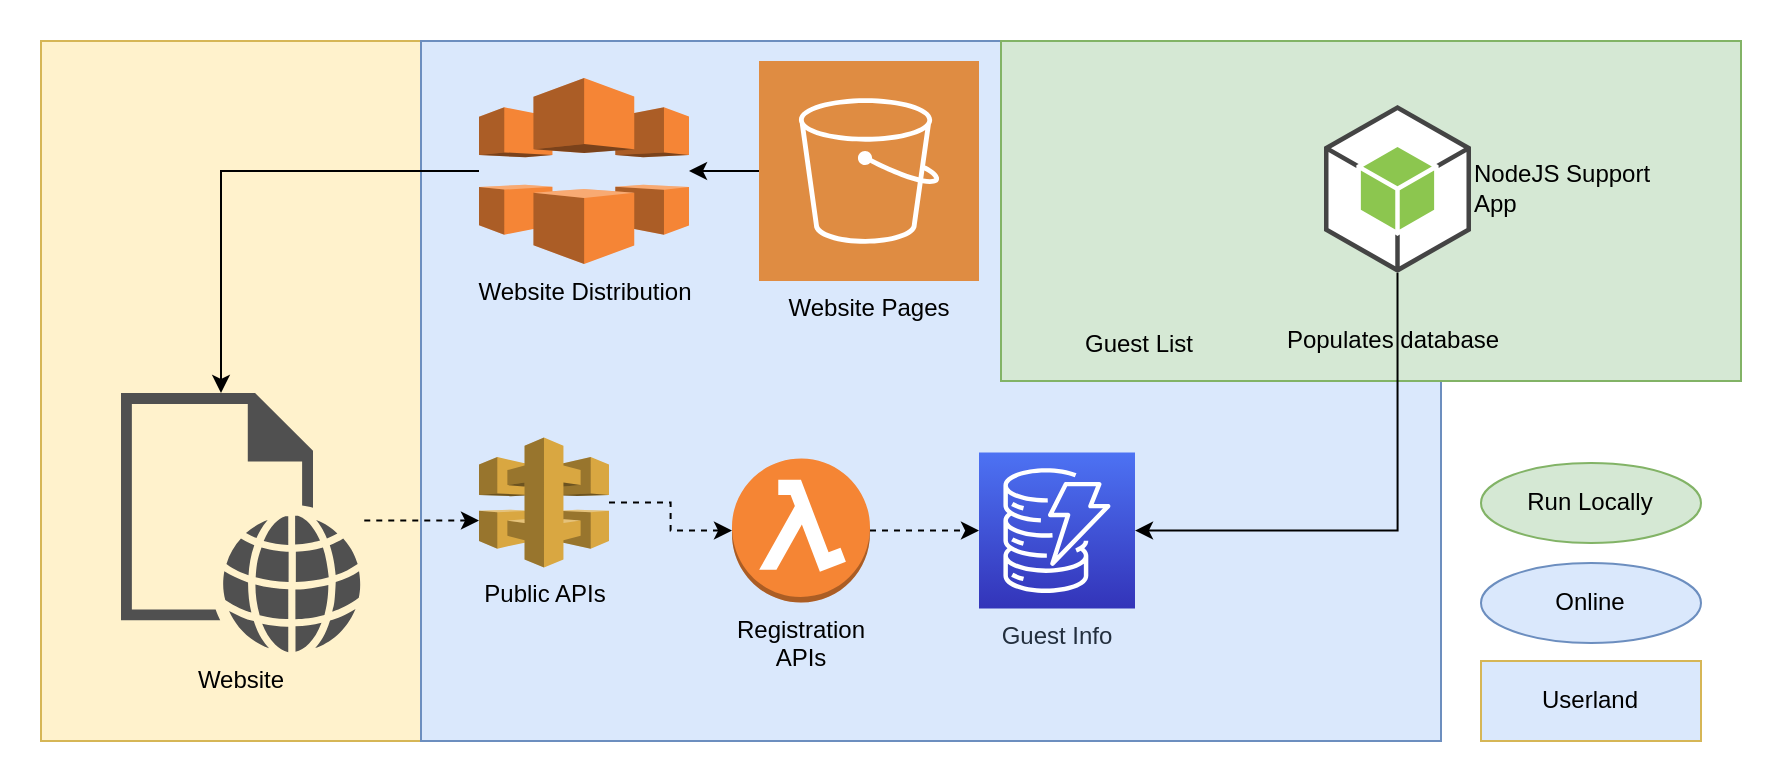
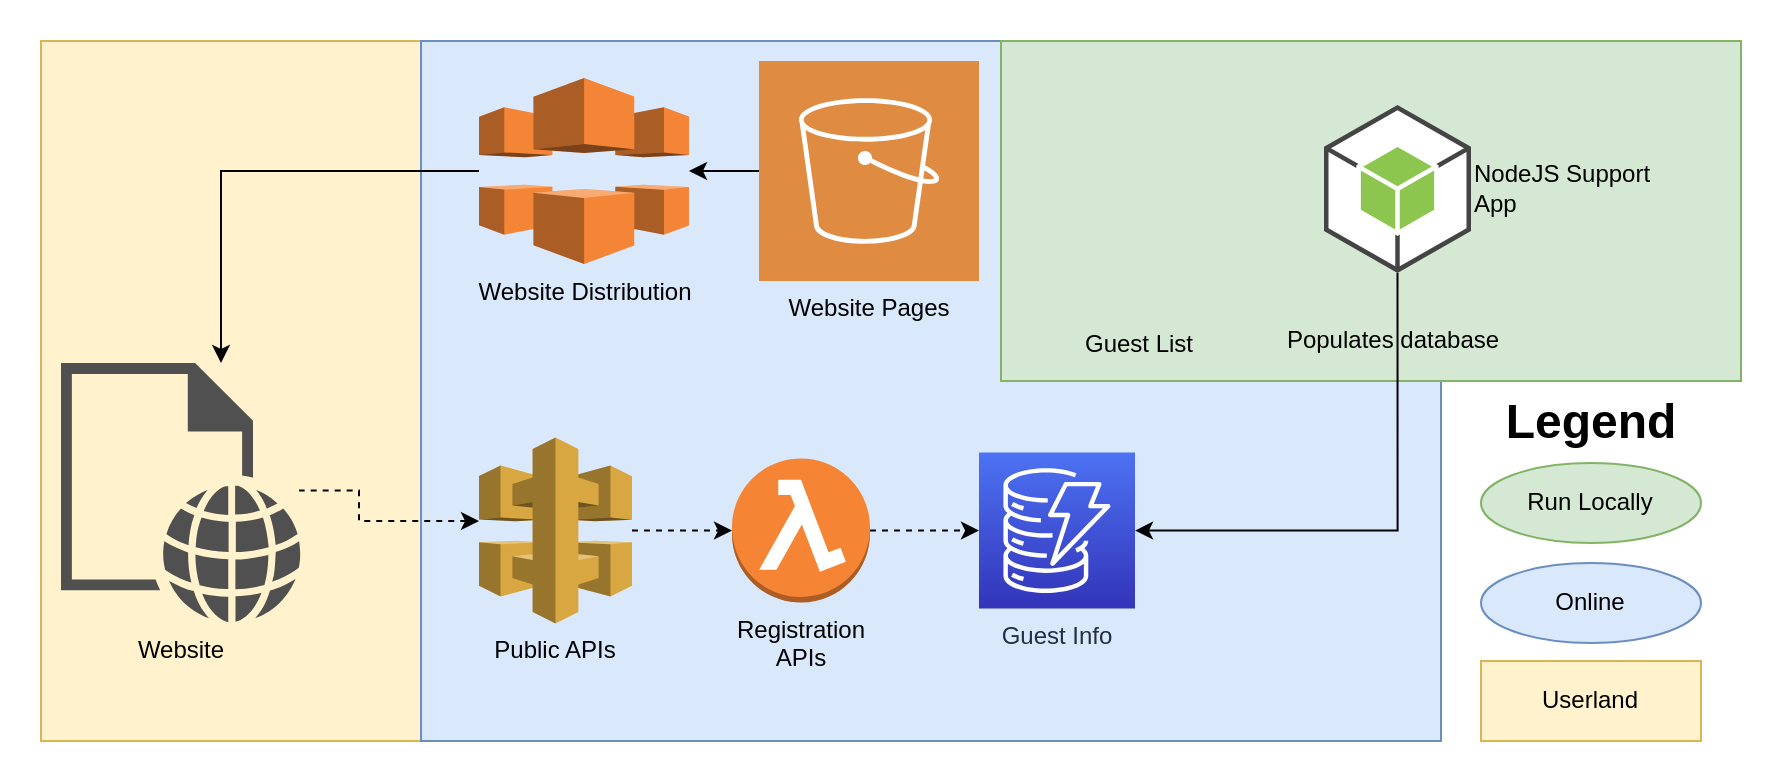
node "Legend": added
node "Public APIs": size 130x130 -> 153x186
node "Website": moved (241, 523) -> (181, 493)
node "Userland": fillcolor #dae8fc -> #fff2cc
